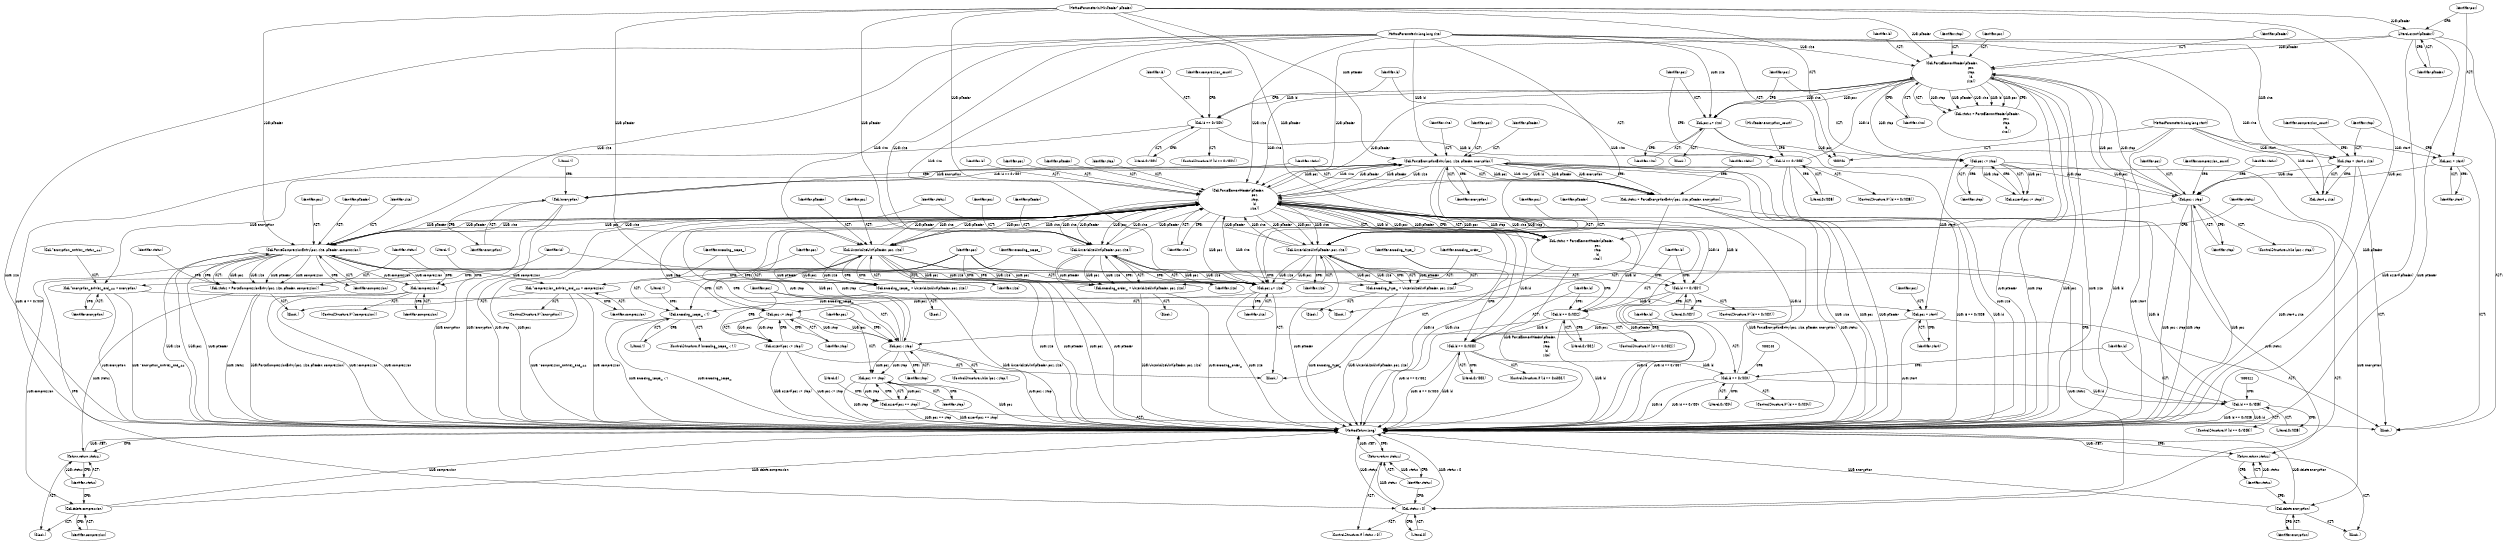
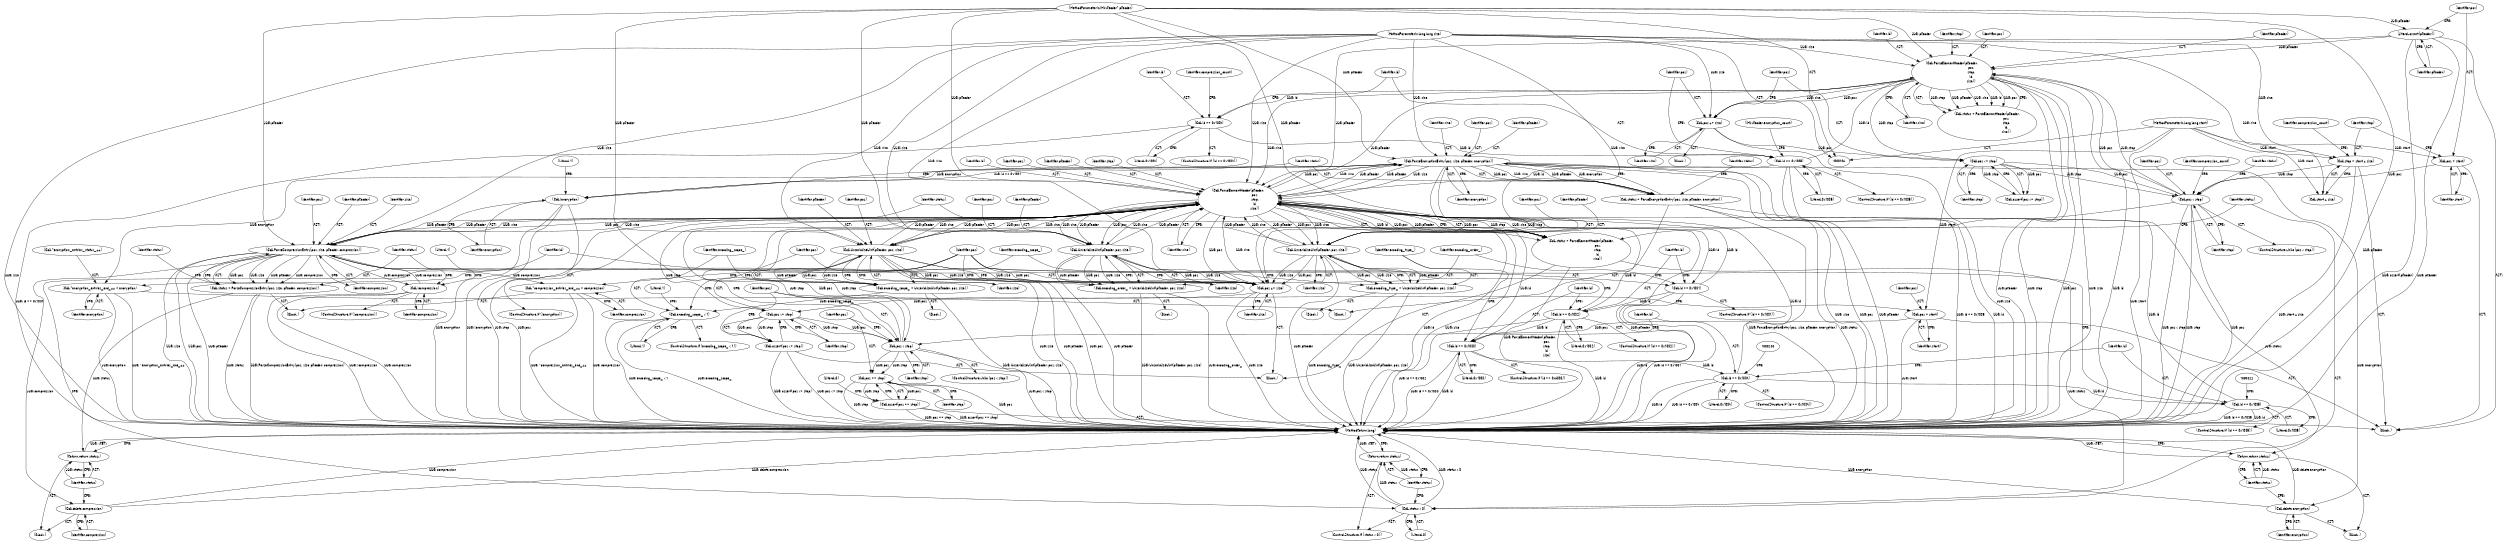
edge "(MethodParameterIn,long long size)" -> "(Call,ParseEncryptionEntry(pos, size, pReader, encryption))": label "DDG: id" -> "DDG: size"
edge "(Call,*compression_entries_end_++ = compression)" -> "(ControlStructure,if (!encryption))": now "(Call,!encryption)" -> "(ControlStructure,if (!encryption))"
node "(Literal,0x1031)": removed
